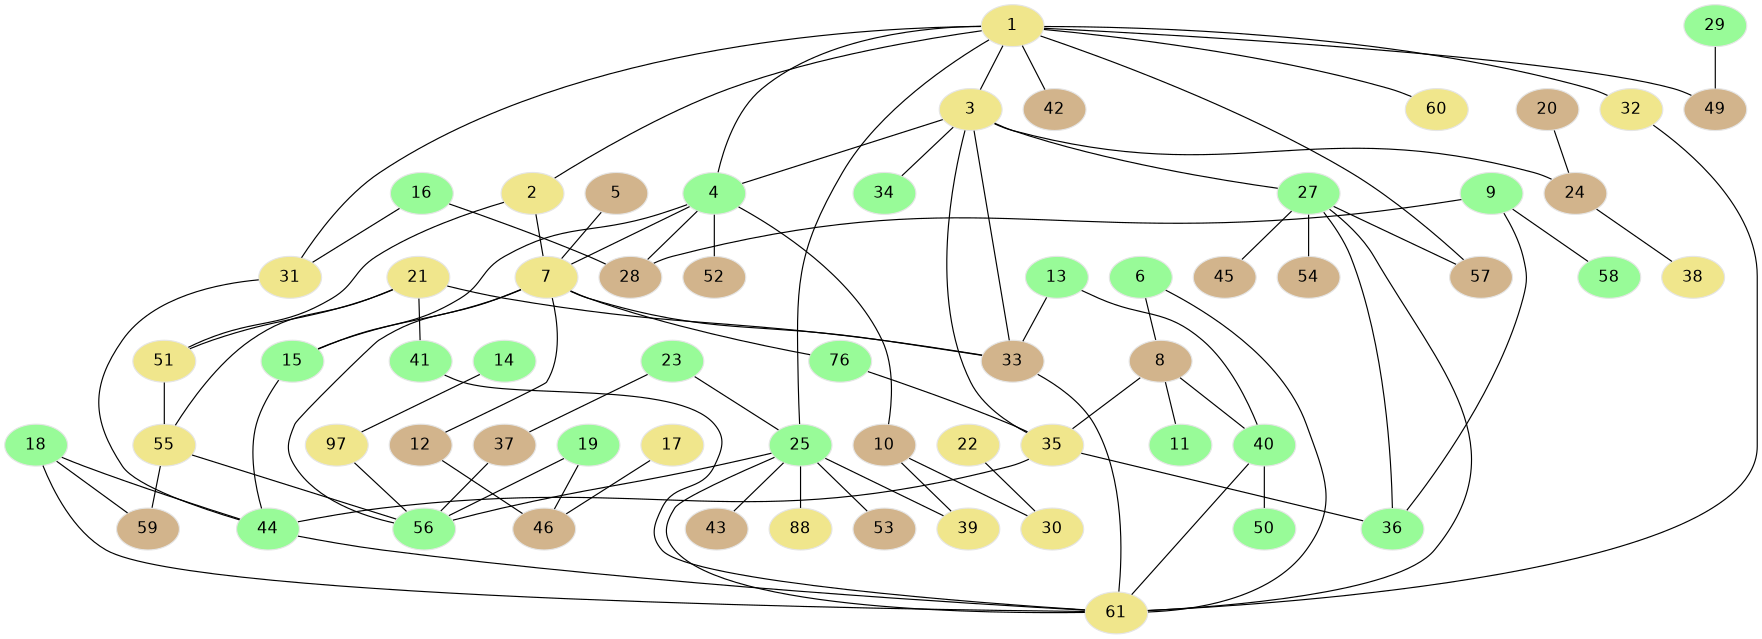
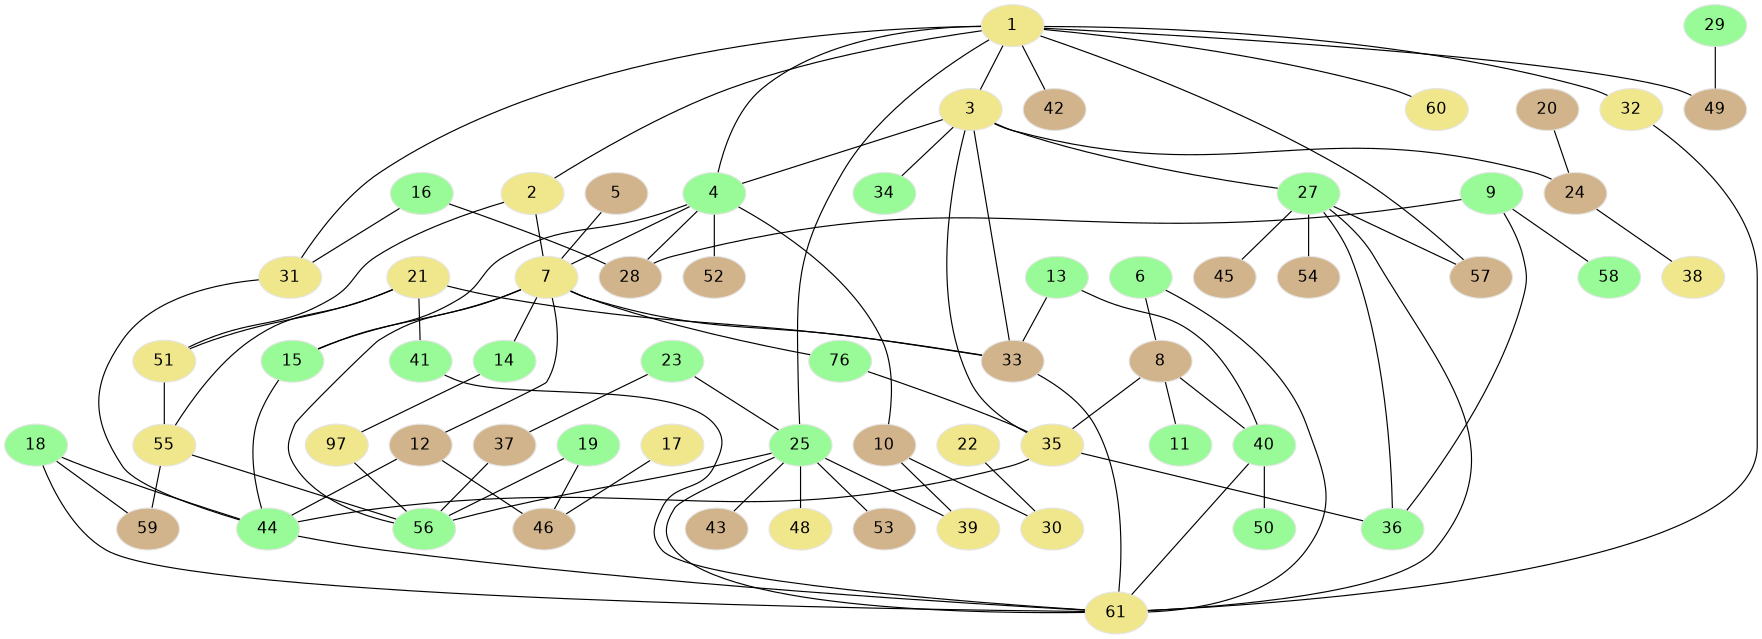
edge "7" -- "14": added
edge "12" -- "44": added
node "88": label "88" -> "48"
